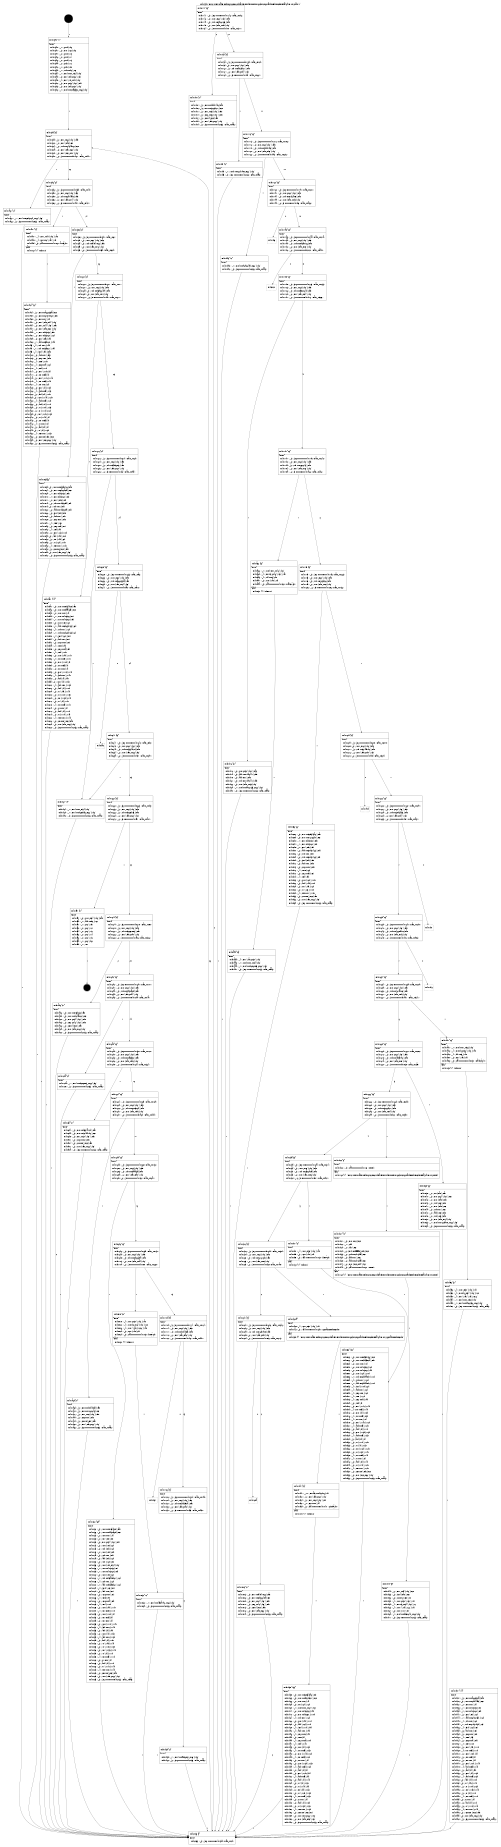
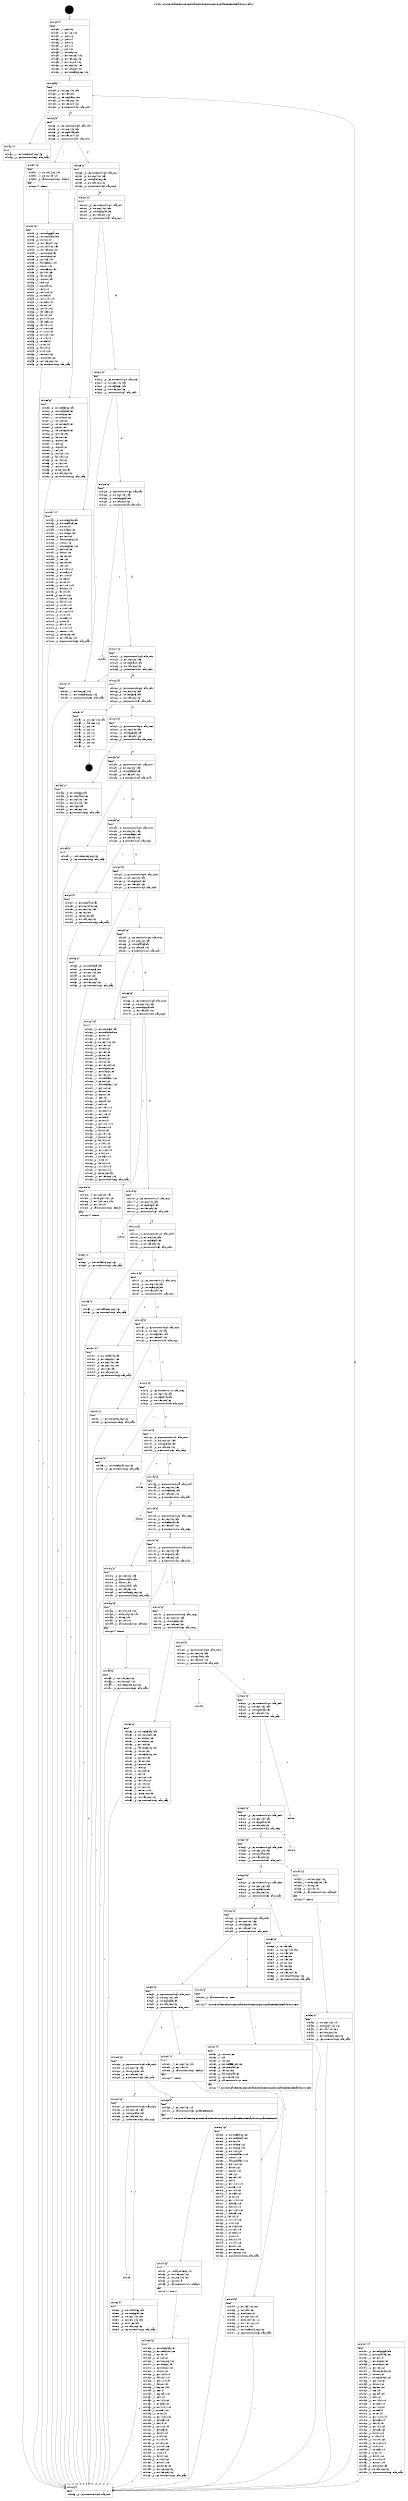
edge "0x401728 [25]" -> "0x401741 [25]": added, label "14"
